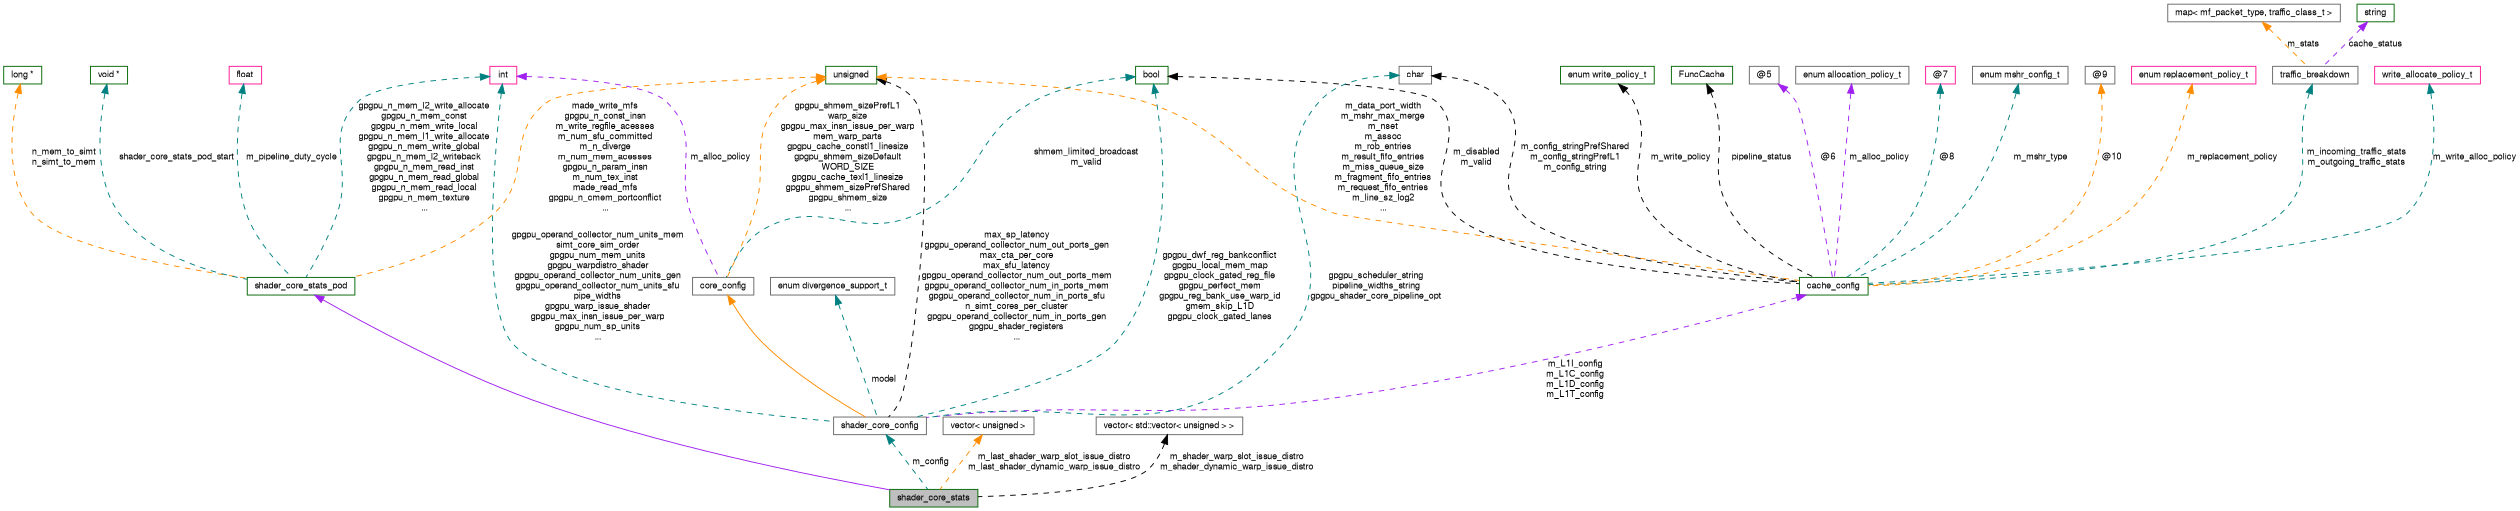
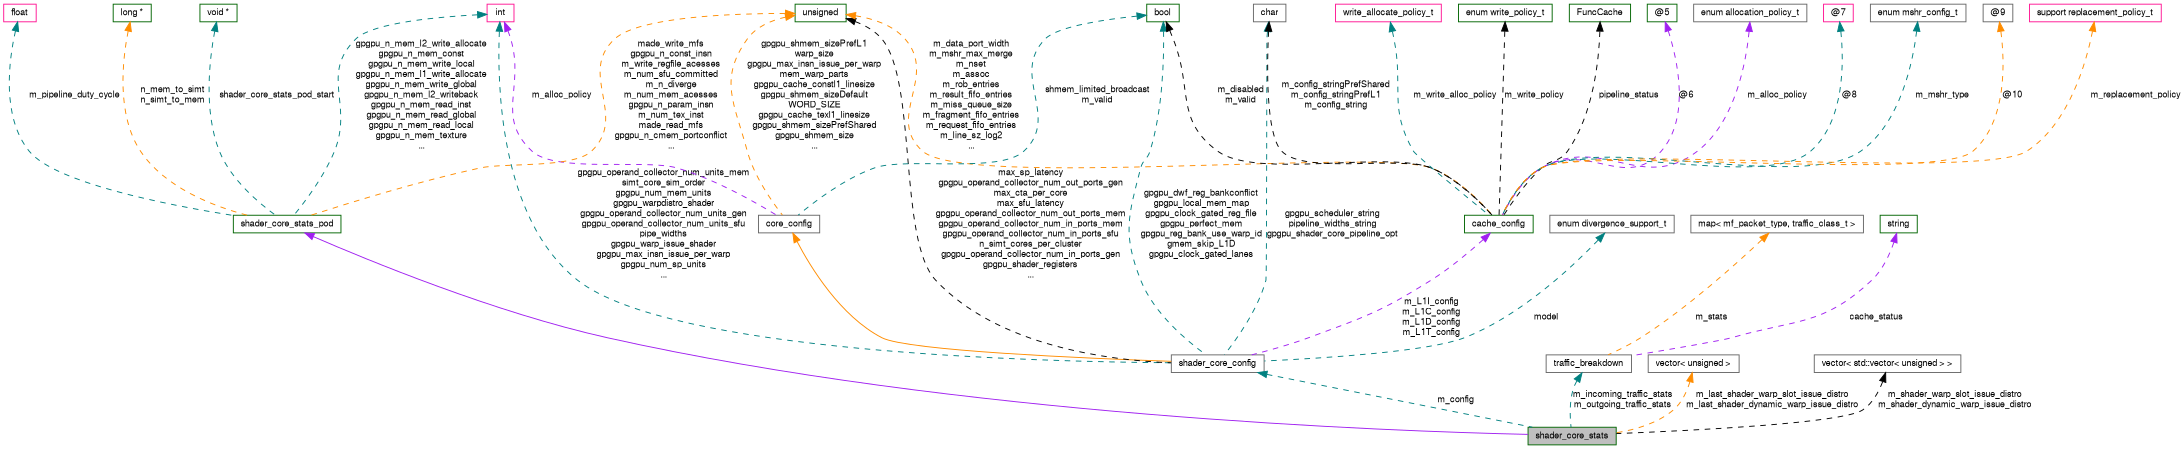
node "@5": color gray40 -> darkgreen
node "enum replacement_policy_t": label "enum replacement_policy_t" -> "support replacement_policy_t"
edge "cache_config" -> "traffic_breakdown": now "shader_core_stats" -> "traffic_breakdown"
